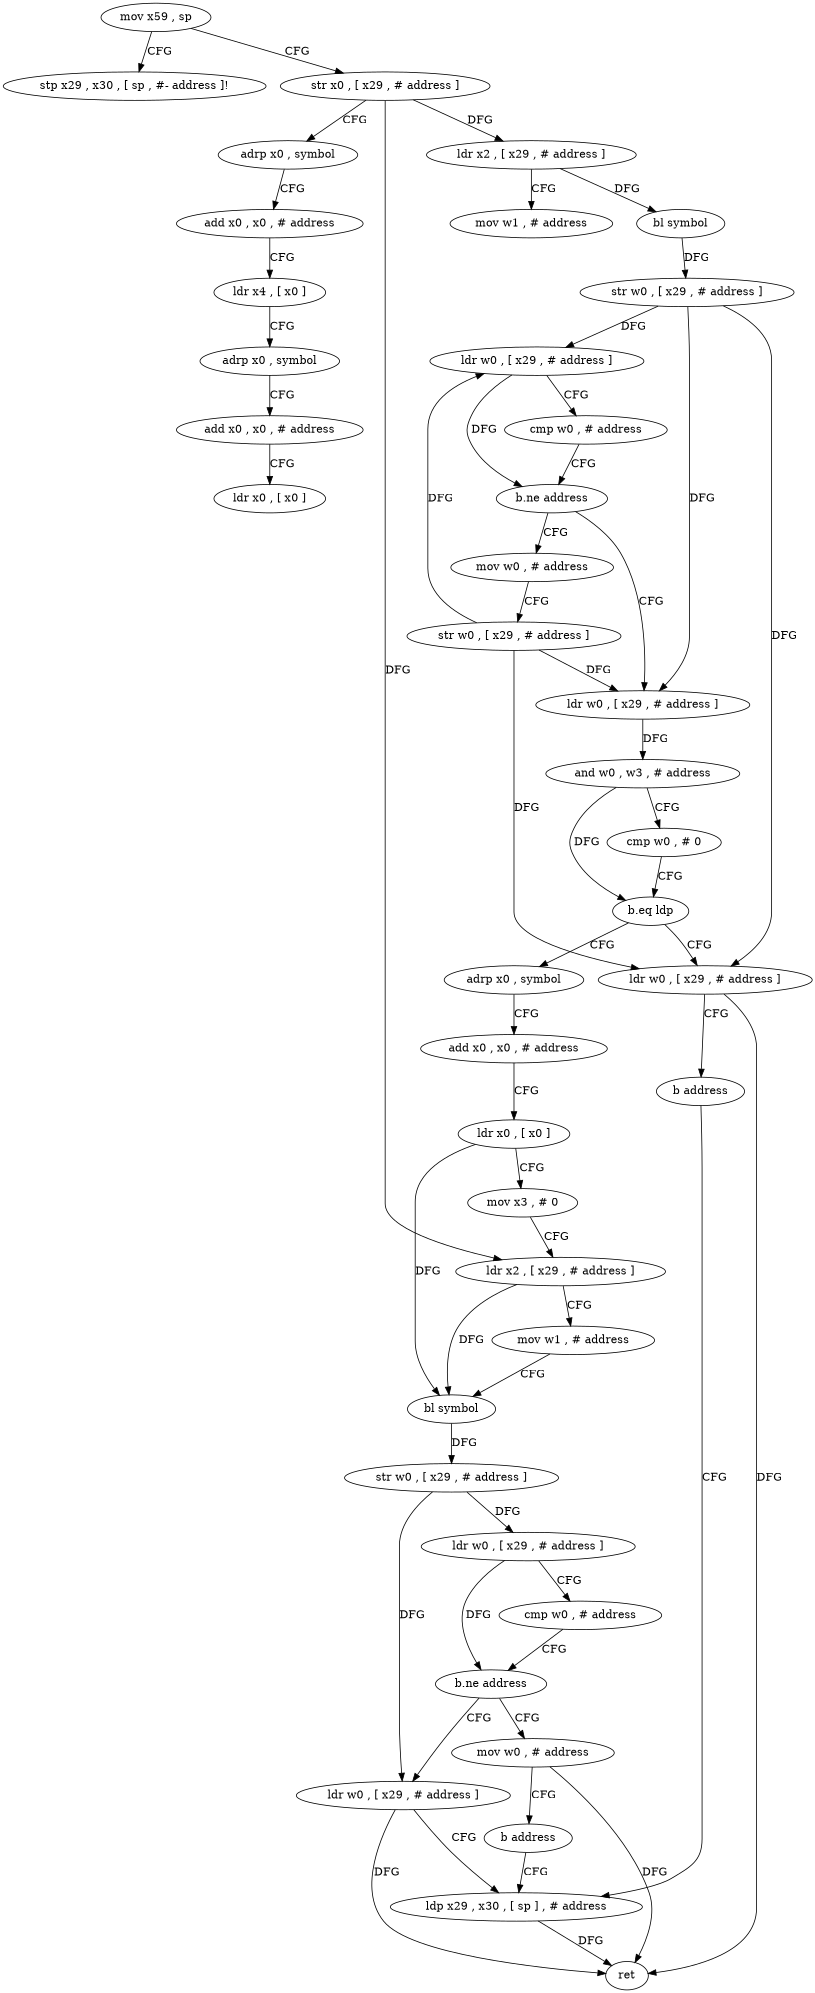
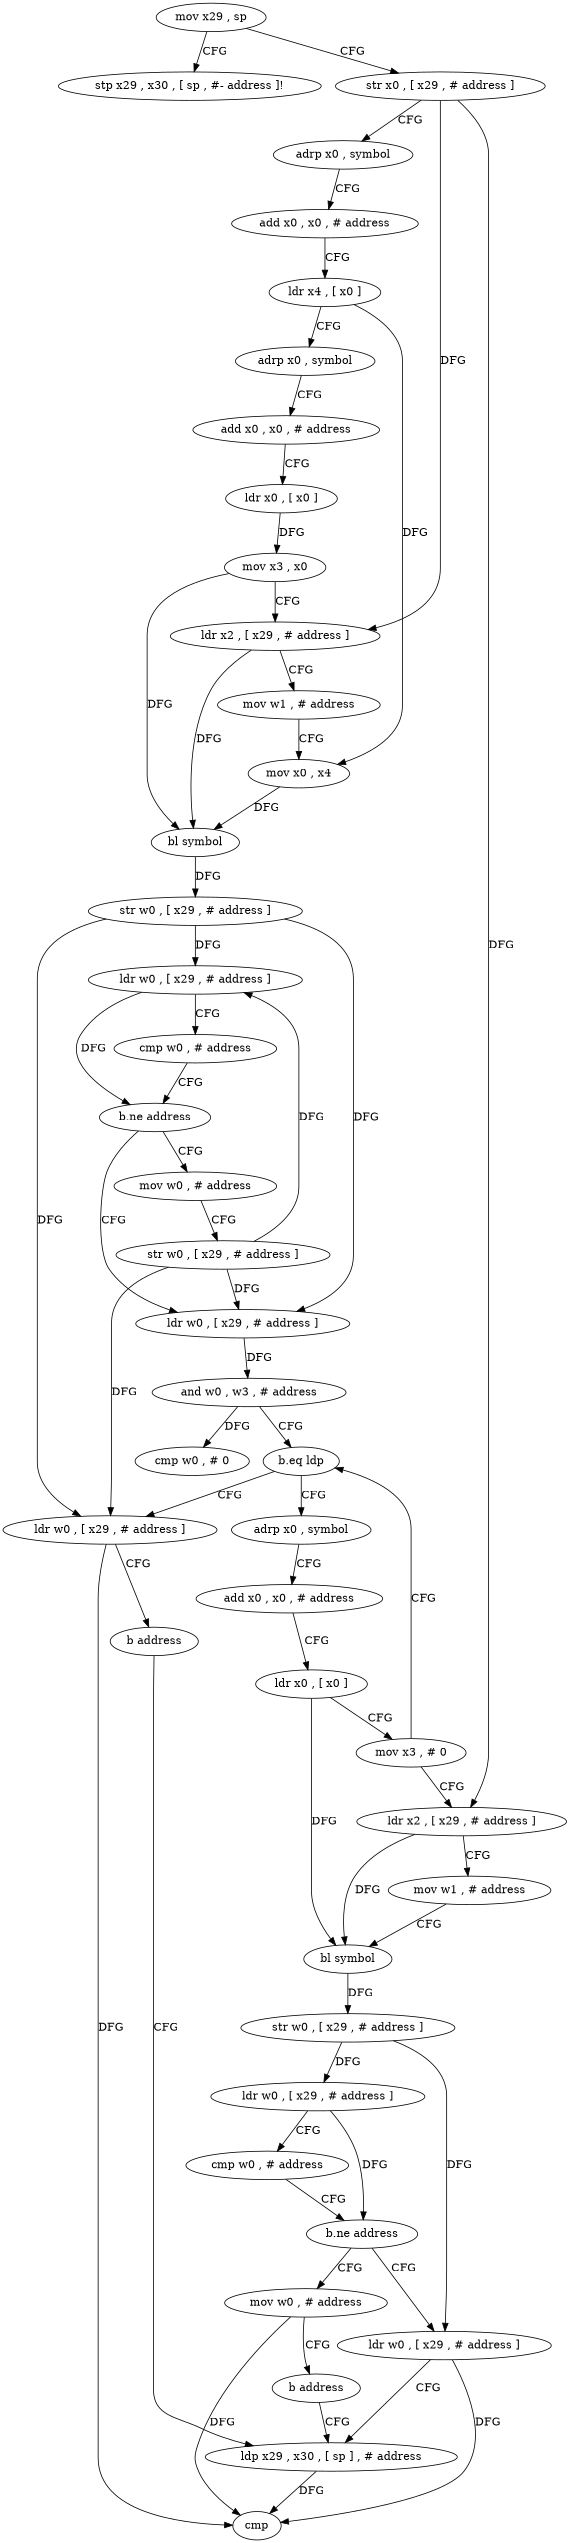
node "mov x59 , sp": label "mov x59 , sp" -> "mov x29 , sp"
node "mov x3 , x0": added
node "mov x0 , x4": added
edge "and w0 , w3 , # address" -> "cmp w0 , # 0": label "CFG" -> "DFG"
edge "and w0 , w3 , # address" -> "b.eq ldp": label "DFG" -> "CFG"
edge "cmp w0 , # 0" -> "b.eq ldp": now "mov x3 , # 0" -> "b.eq ldp"
node "ret": label "ret" -> "cmp"
